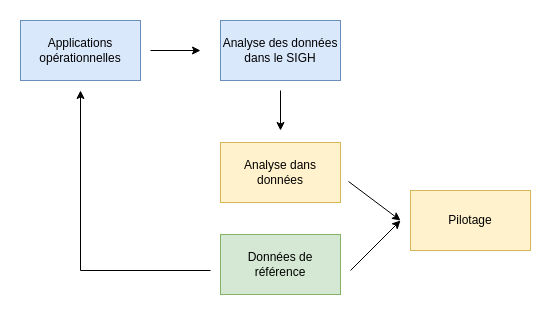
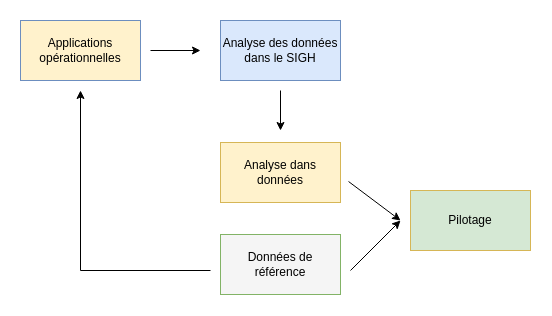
node "Applications opérationnelles": fillcolor #dae8fc -> #fff2cc
node "Pilotage": fillcolor #fff2cc -> #d5e8d4
node "Données de référence": fillcolor #d5e8d4 -> #f5f5f5
